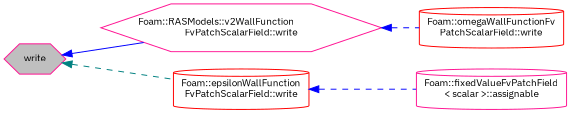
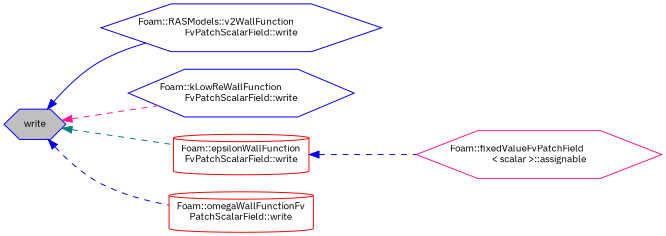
node "Foam::RASModels::v2WallFunction FvPatchScalarField::write": color deeppink -> blue
edge "Foam::omegaWallFunctionFv PatchScalarField::write" -> "Foam::RASModels::v2WallFunction FvPatchScalarField::write": now "Foam::omegaWallFunctionFv PatchScalarField::write" -> "write"
node "write": color deeppink -> blue
node "Foam::fixedValueFvPatchField < scalar >::assignable": shape cylinder -> hexagon
node "Foam::kLowReWallFunction FvPatchScalarField::write": added
